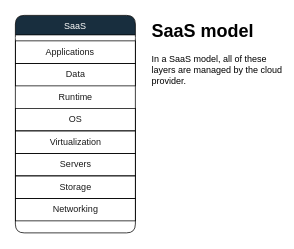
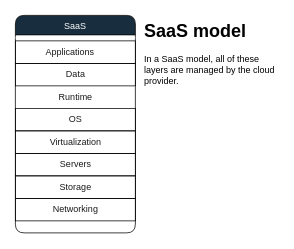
node "SaaS modelIn a SaaS model, all of these layers are managed by the cloud provider.": moved (218, 60) -> (210, 60)
